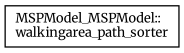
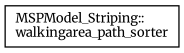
node "MSPModel_MSPModel:: walkingarea_path_sorter": label "MSPModel_MSPModel:: walkingarea_path_sorter" -> "MSPModel_Striping:: walkingarea_path_sorter"
